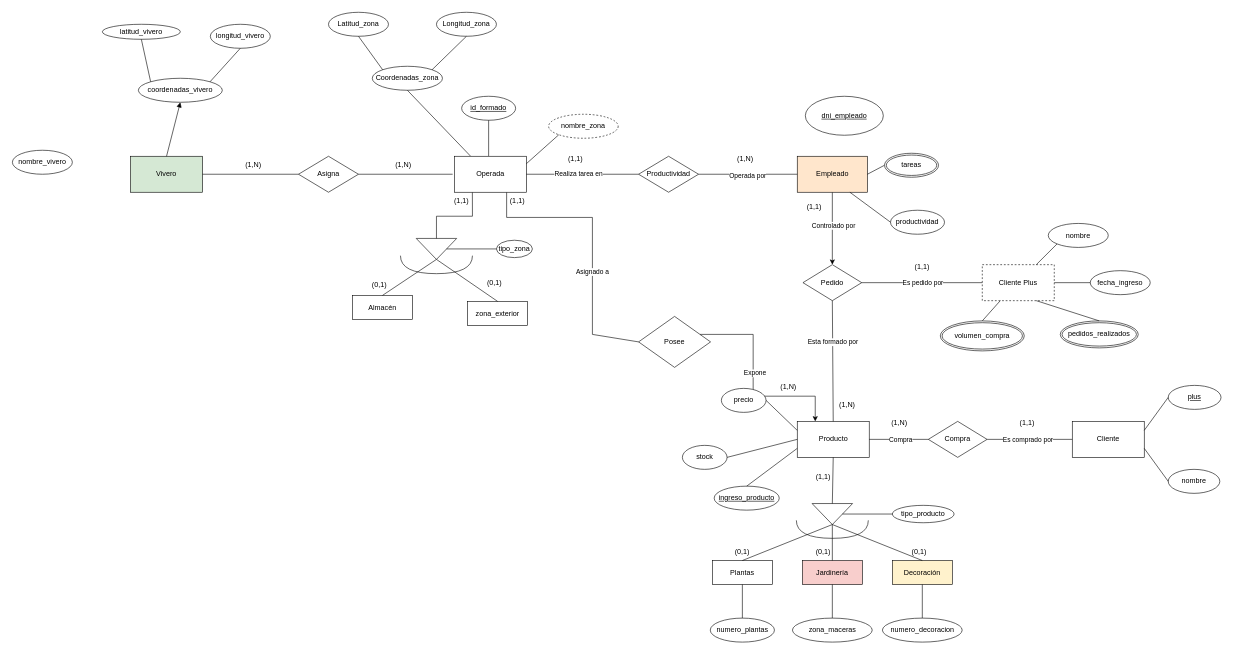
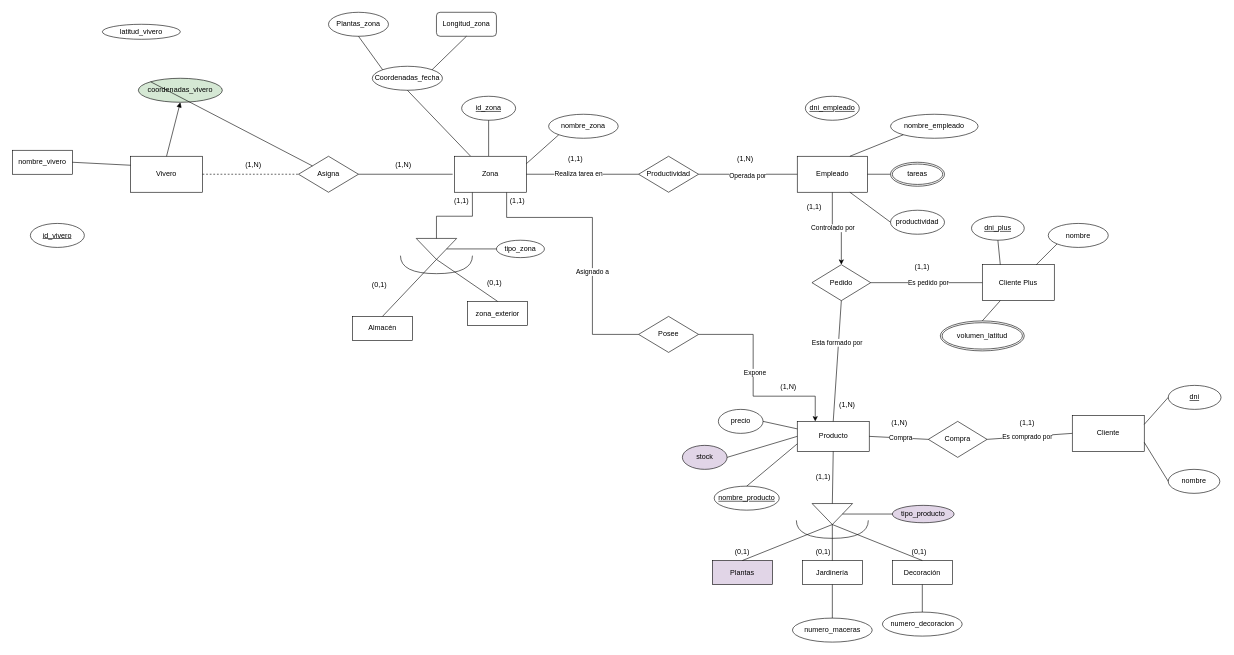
node "Latitud_zona": label "Latitud_zona" -> "Plantas_zona"
node "Longitud_zona": shape ellipse -> rounded rectangle
node "longitud_vivero": removed
edge "latitud_vivero" -- "coordenadas_vivero": now "Asigna" -- "coordenadas_vivero"
edge "longitud_vivero" -- "coordenadas_vivero": removed
node "Coordenadas_zona": label "Coordenadas_zona" -> "Coordenadas_fecha"
node "coordenadas_vivero": fillcolor #ffffff -> #d5e8d4
node "id_formado": label "id_formado" -> "id_zona"
node "dni_empleado": size 78x39 -> 54x24
node "nombre_zona": style dashed -> solid
node "nombre_empleado": added
edge "nombre_empleado" -- "Empleado": added
node "nombre_vivero": shape ellipse -> rectangle
edge "nombre_vivero" -- "Vivero": added
node "tareas": moved (912, 165) -> (918, 174)
node "Vivero": fillcolor #d5e8d4 -> #ffffff
edge "Vivero" -- "Asigna": style solid -> dashed
node "Operada": label "Operada" -> "Zona"
node "Empleado": fillcolor #ffe6cc -> #ffffff
node "dni_plus": added
node "id_vivero": added
node "tipo_zona": size 36x17 -> 48x17
edge "dni_plus" -- "Cliente Plus": added
node "Pedido": moved (833, 283) -> (842, 283)
node "Cliente Plus": style dashed -> solid
edge "Cliente Plus" -- "fecha_ingreso": removed
node "fecha_ingreso": removed
node "Almacén": moved (383, 308) -> (383, 329)
edge "Cliente Plus" -- "pedidos_realizados": removed
node "pedidos_realizados": removed
node "volumen_compra": label "volumen_compra" -> "volumen_latitud"
node "Posee": size 72x51 -> 60x36
node "plus": label "plus" -> "dni"
node "precio": moved (744, 401) -> (741, 422)
node "Producto": size 72x36 -> 72x30
node "Cliente": moved (1109, 440) -> (1109, 434)
node "stock": fillcolor #ffffff -> #e1d5e7
node "ingreso_producto": label "ingreso_producto" -> "nombre_producto"
node "tipo_producto": fillcolor #ffffff -> #e1d5e7
node "Plantas": fillcolor #ffffff -> #e1d5e7
node "Jardinería": fillcolor #f8cecc -> #ffffff
node "Decoración": fillcolor #fff2cc -> #ffffff
edge "Plantas" -- "numero_plantas": removed
node "numero_plantas": removed
node "zona_maceras": label "zona_maceras" -> "numero_maceras"
node "numero_decoracion": moved (923, 630) -> (923, 624)
